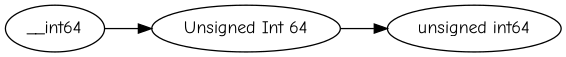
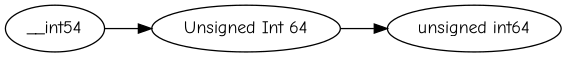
node "__int64": label "__int64" -> "__int54"
